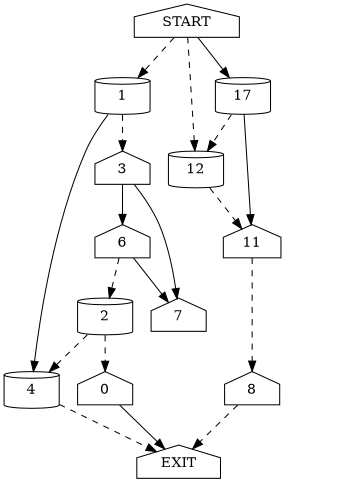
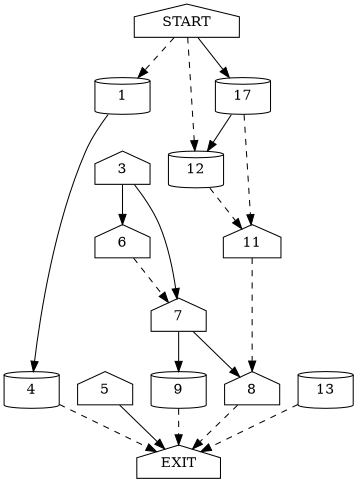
edge "1" -> "3": removed
edge "17" -> "12": style dashed -> solid
edge "17" -> "11": style solid -> dashed
edge "6" -> "7": style solid -> dashed
node "2": removed
edge "7" -> "8": added
node "0": label "0" -> "5"
node "9": added
node "13": added
